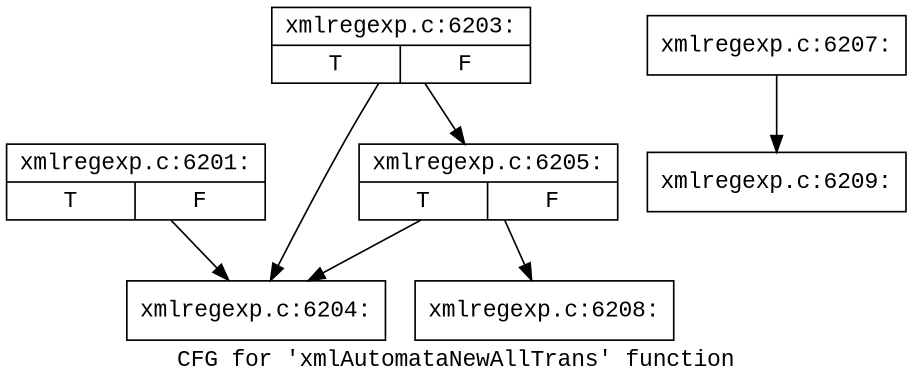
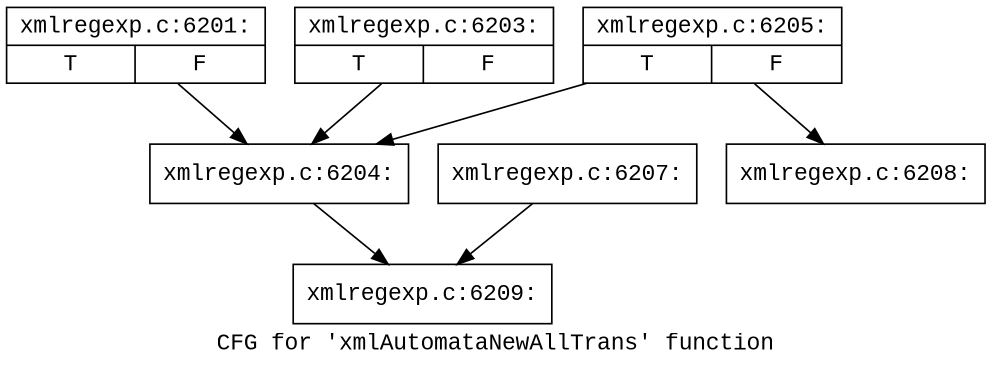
edge "xmlregexp.c:6203:" -> "xmlregexp.c:6205:": removed
edge "xmlregexp.c:6204:" -> "xmlregexp.c:6209:": added
